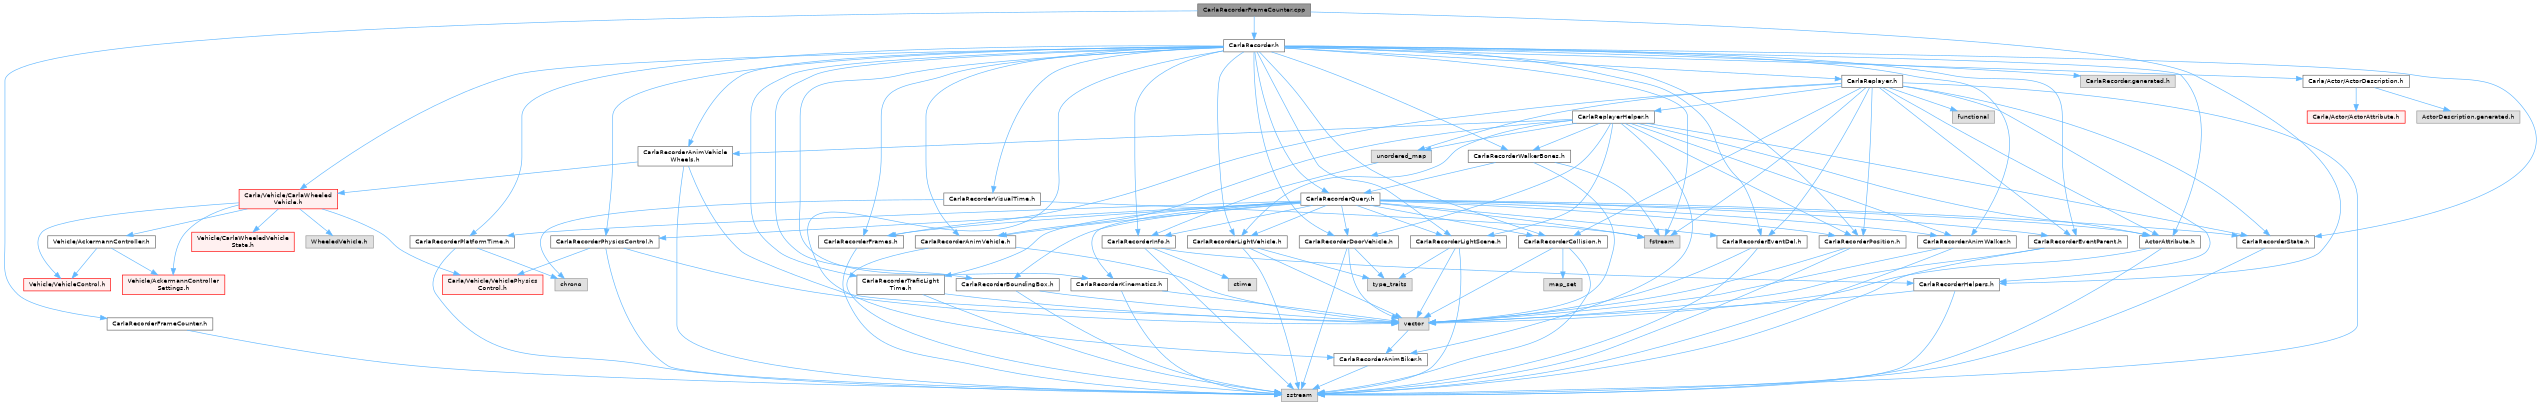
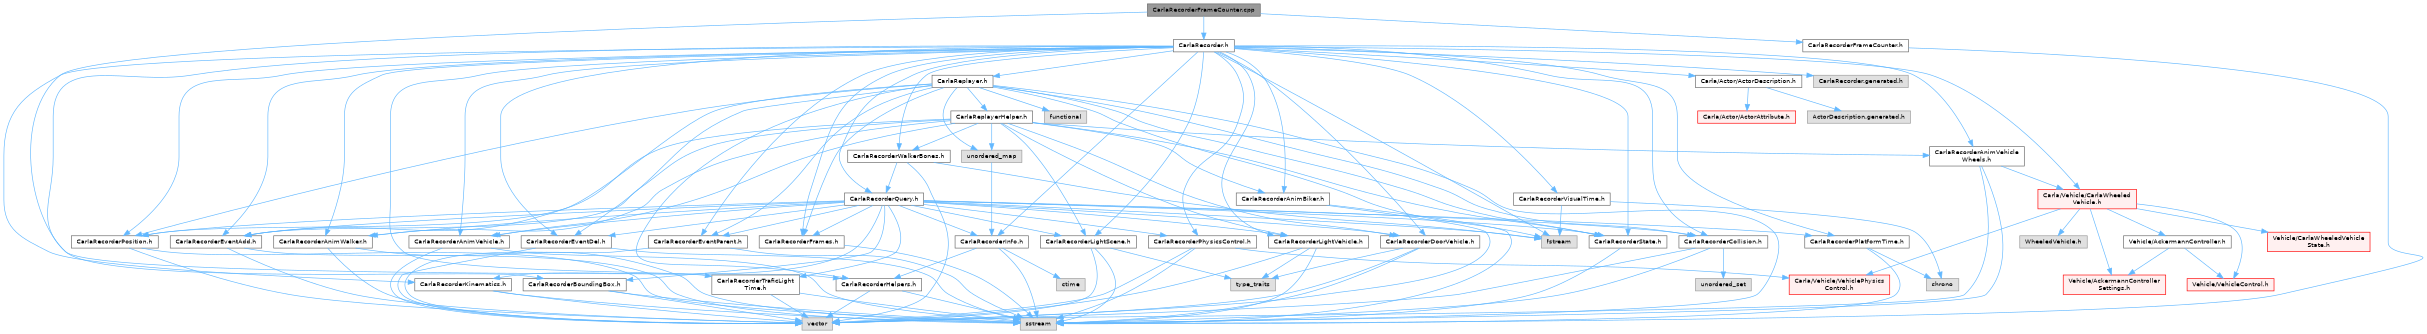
node "ActorAttribute.h": label "ActorAttribute.h" -> "CarlaRecorderEventAdd.h"
node "map_set": label "map_set" -> "unordered_set"
edge "vector" -> "CarlaRecorderAnimBiker.h": reversed
